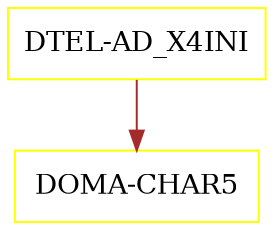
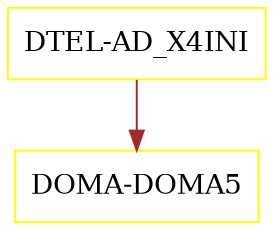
node "DOMA-CHAR5": label "DOMA-CHAR5" -> "DOMA-DOMA5"
